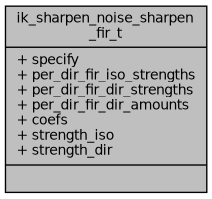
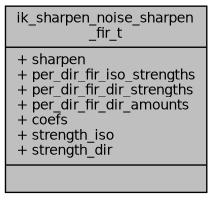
node "ik_sharpen_noise_sharpen": text "+ specify" -> "+ sharpen"
